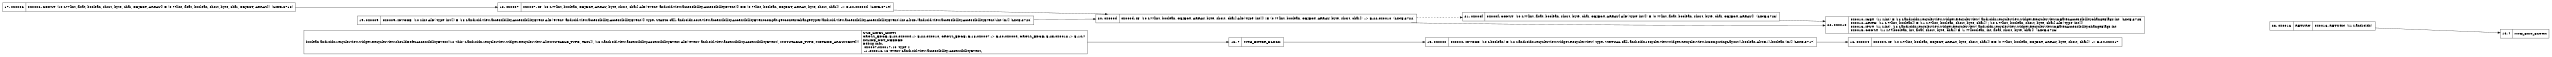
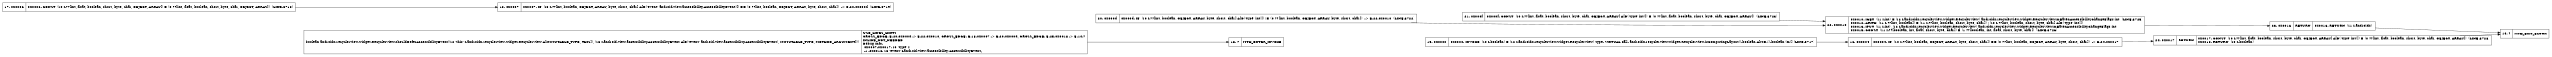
edge "18: 0x0007" -> "20: 0x000d": removed
edge "20: 0x000d" -> "21: 0x000f": removed
node "19: 0x0009": removed
edge "22: 0x0010" -> "23: 0x0016": added
node "24: 0x0017": added
node "13: ?": text "MTH_ENTER_BLOCK" -> "MTH_ENTER_INVOKE"
edge "13: ?" -> "15: 0x0000": removed
